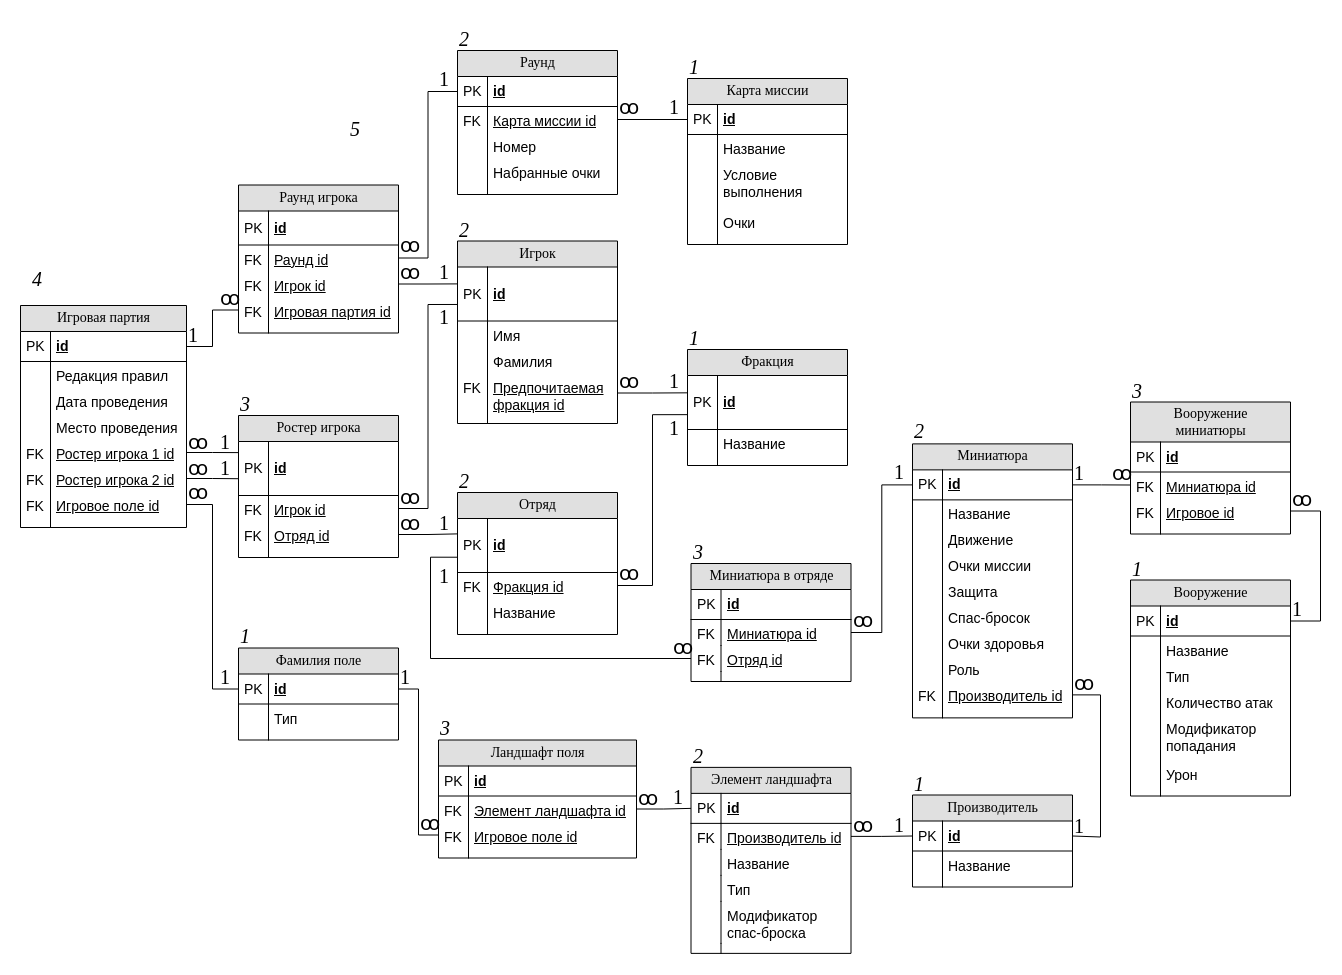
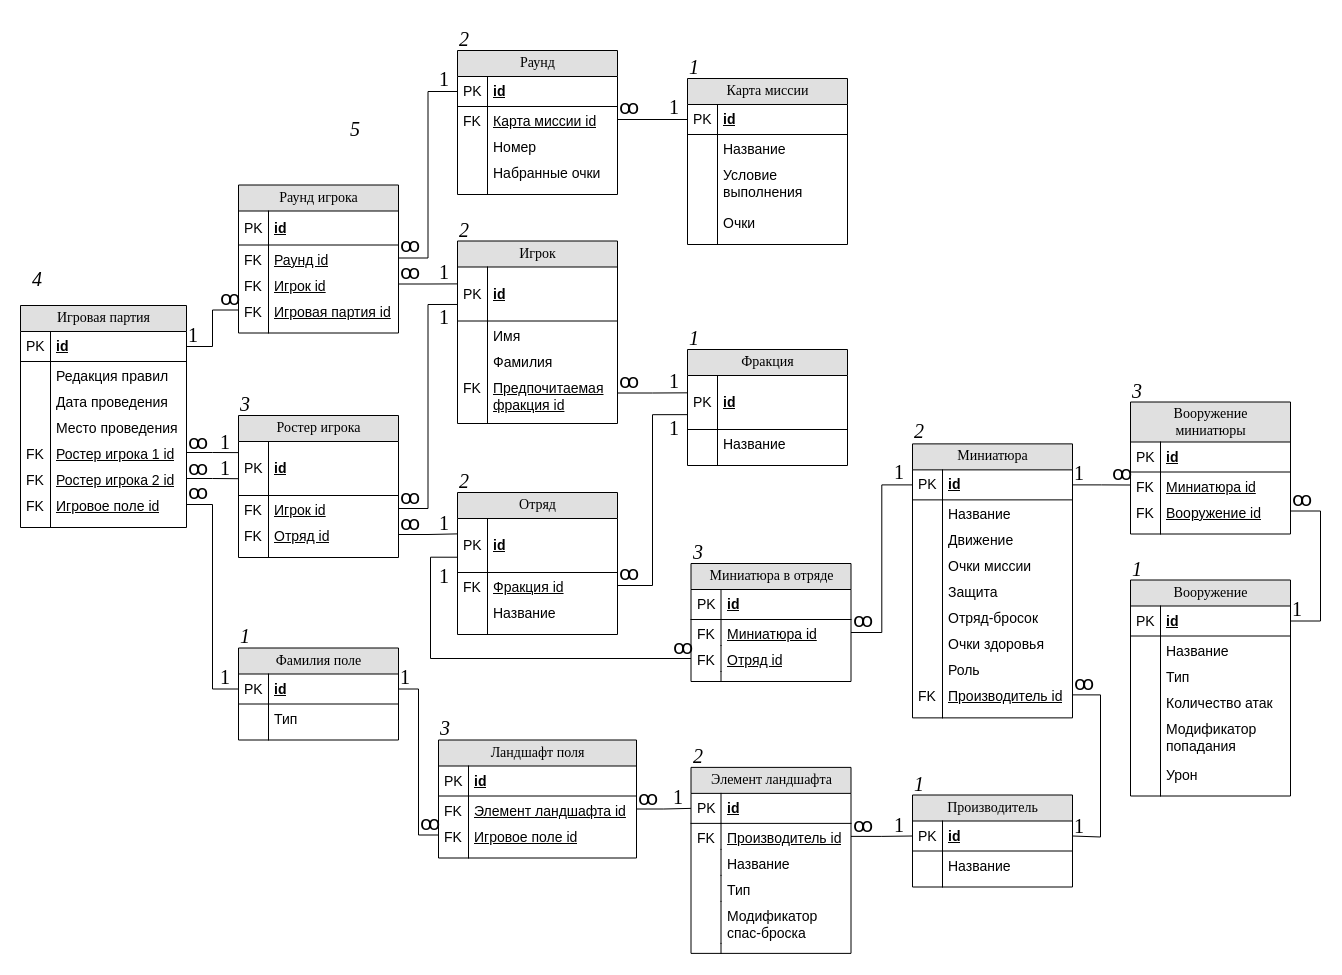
node "Игровое id": label "Игровое id" -> "Вооружение id"
node "Спас-бросок": label "Спас-бросок" -> "Отряд-бросок"
